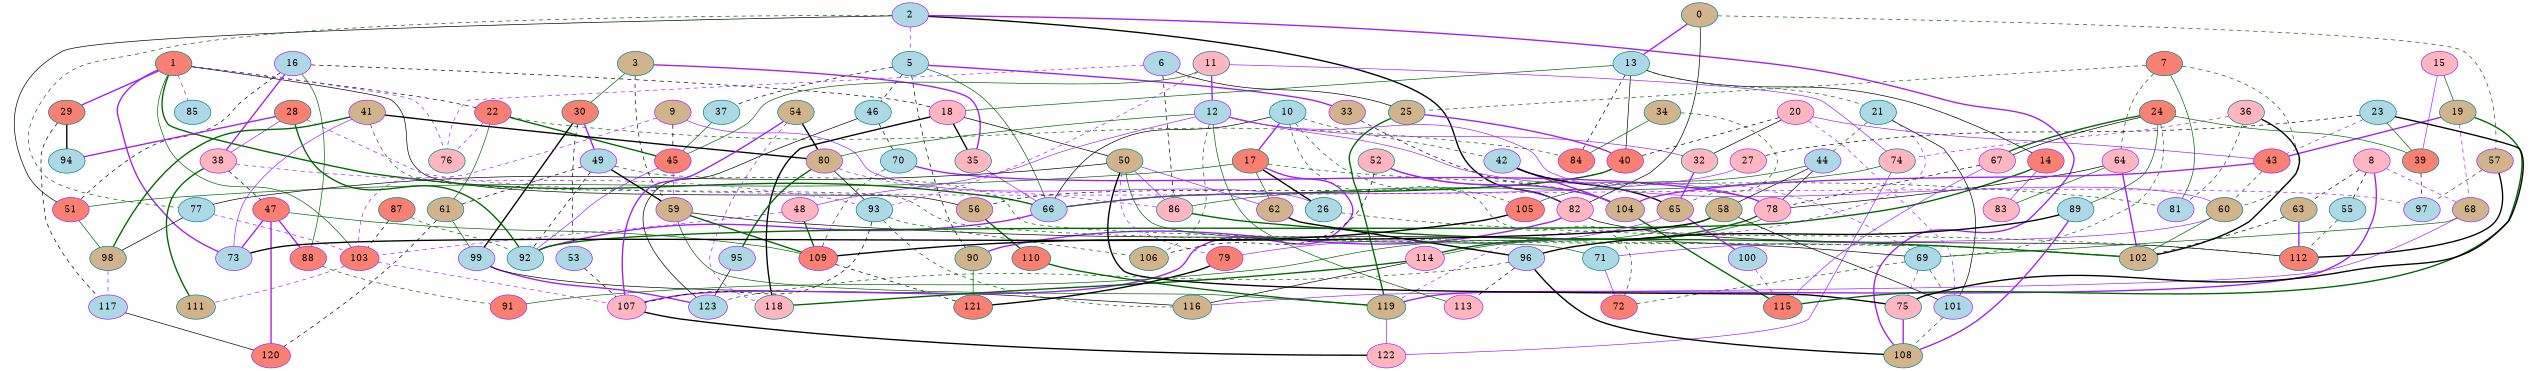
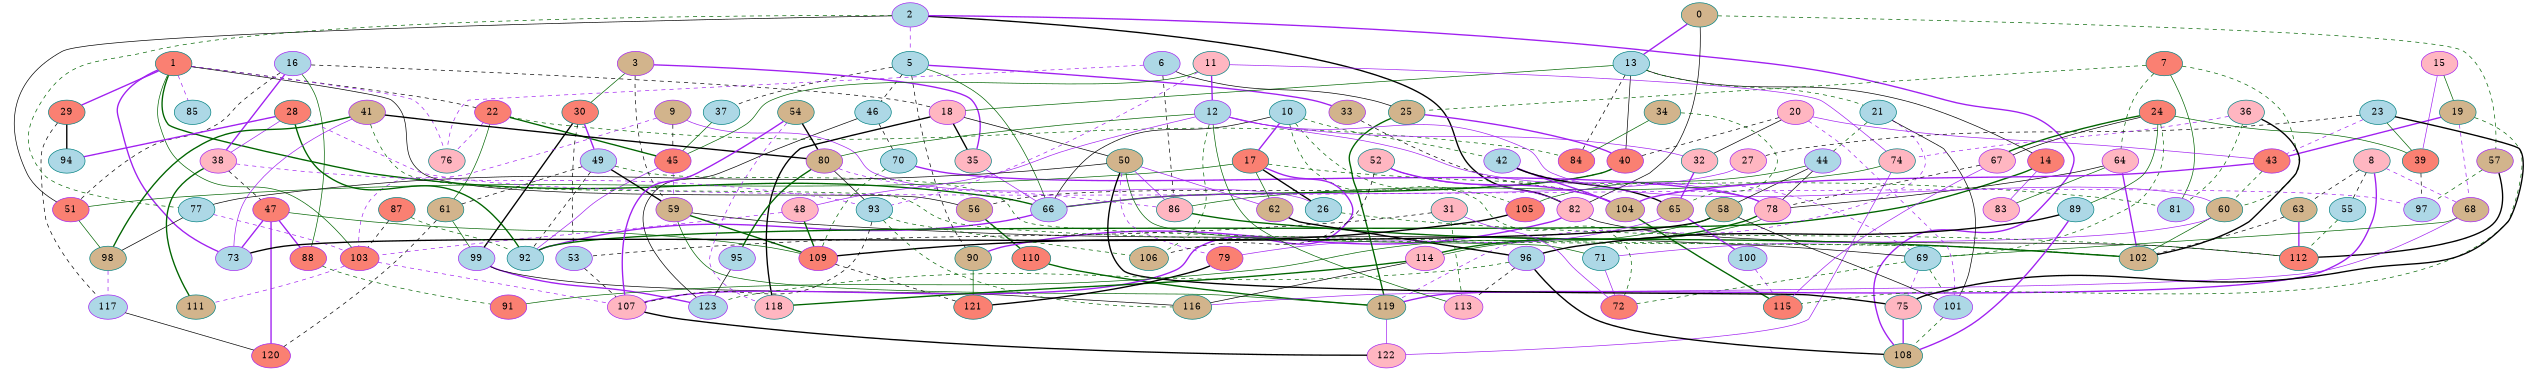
node "3": color teal -> purple
node "8": color purple -> teal
node "31": added
edge "19" -- "115": style bold -> dashed
